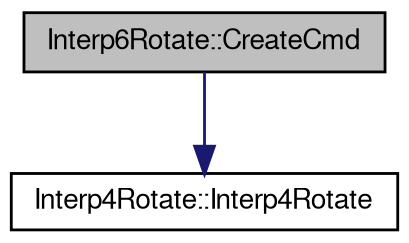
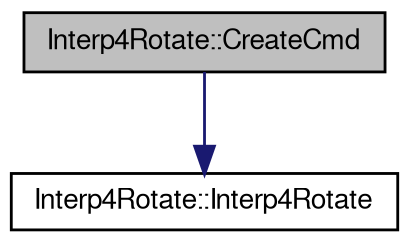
node "Interp6Rotate::CreateCmd": label "Interp6Rotate::CreateCmd" -> "Interp4Rotate::CreateCmd"
